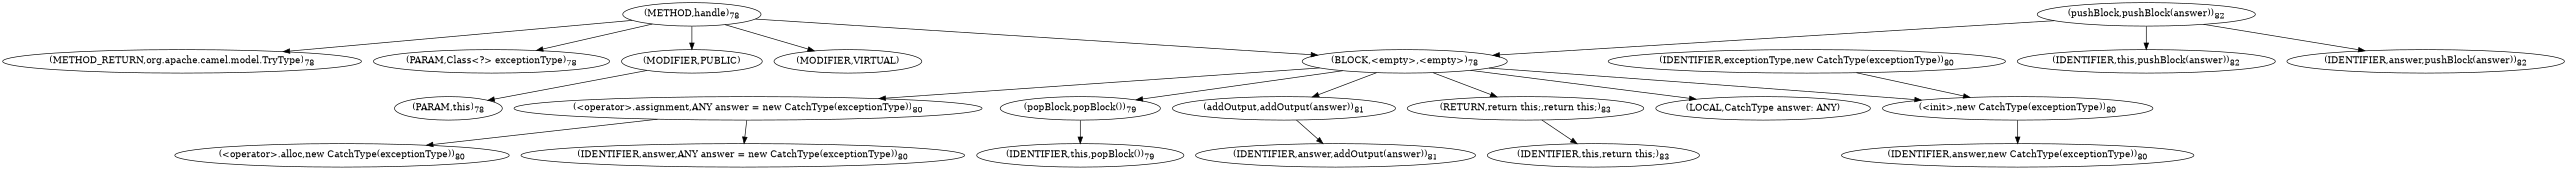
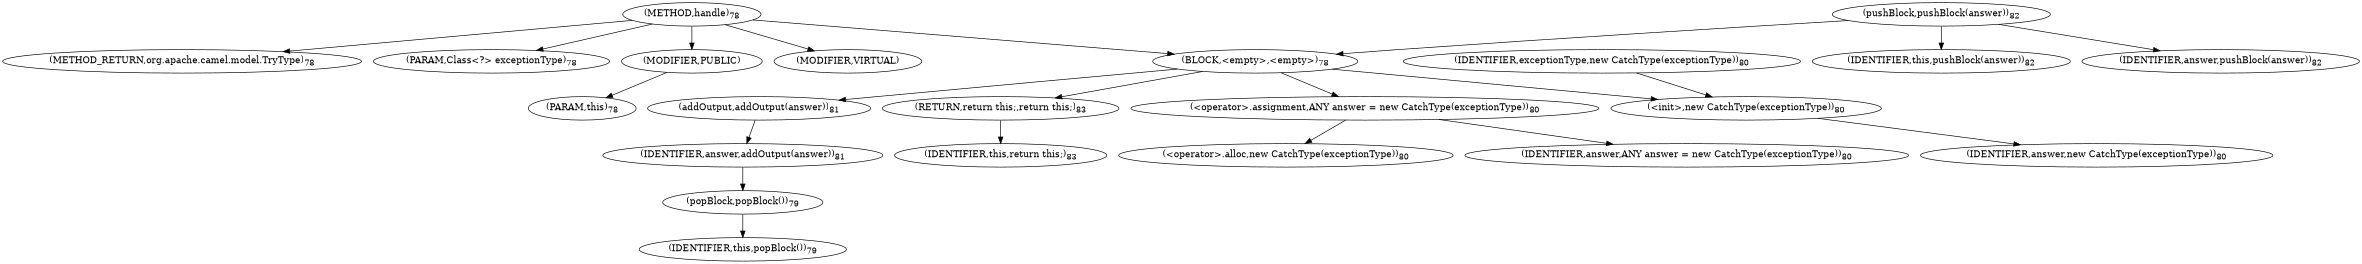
edge "(BLOCK,<empty>,<empty>)" -> "(popBlock,popBlock())": now "(IDENTIFIER,answer,addOutput(answer))" -> "(popBlock,popBlock())"
node "(LOCAL,CatchType answer: ANY)": removed
